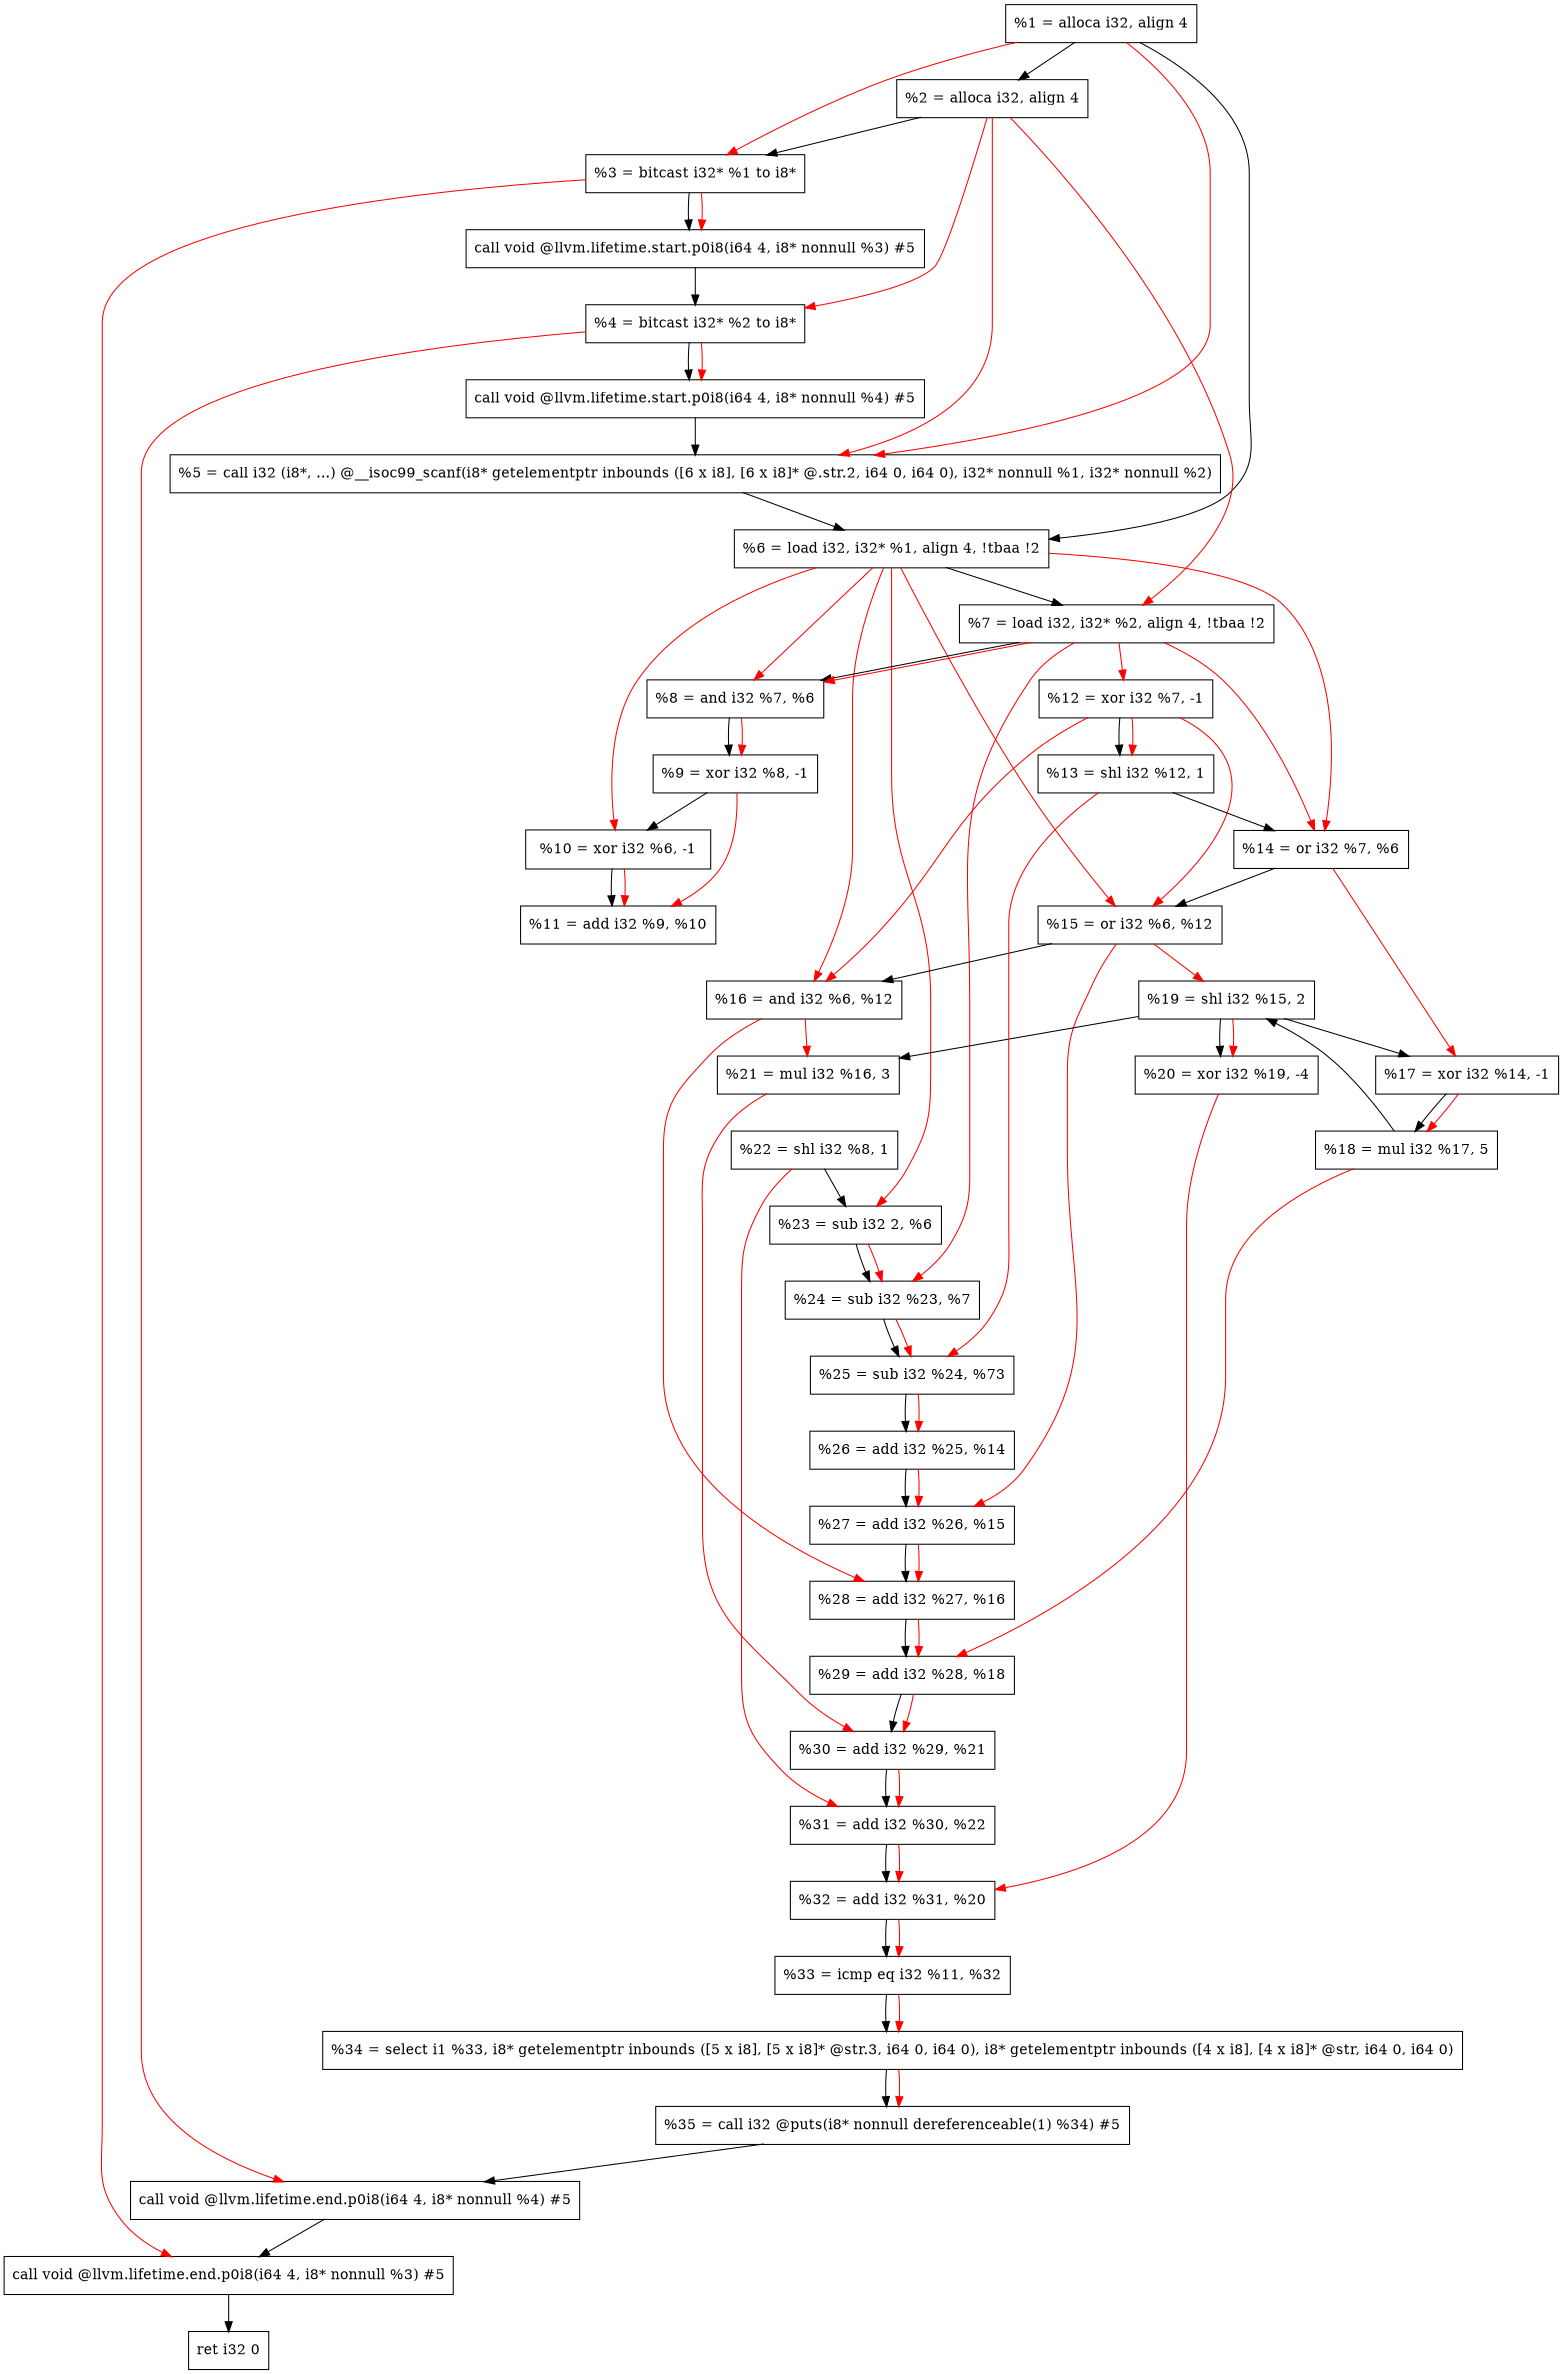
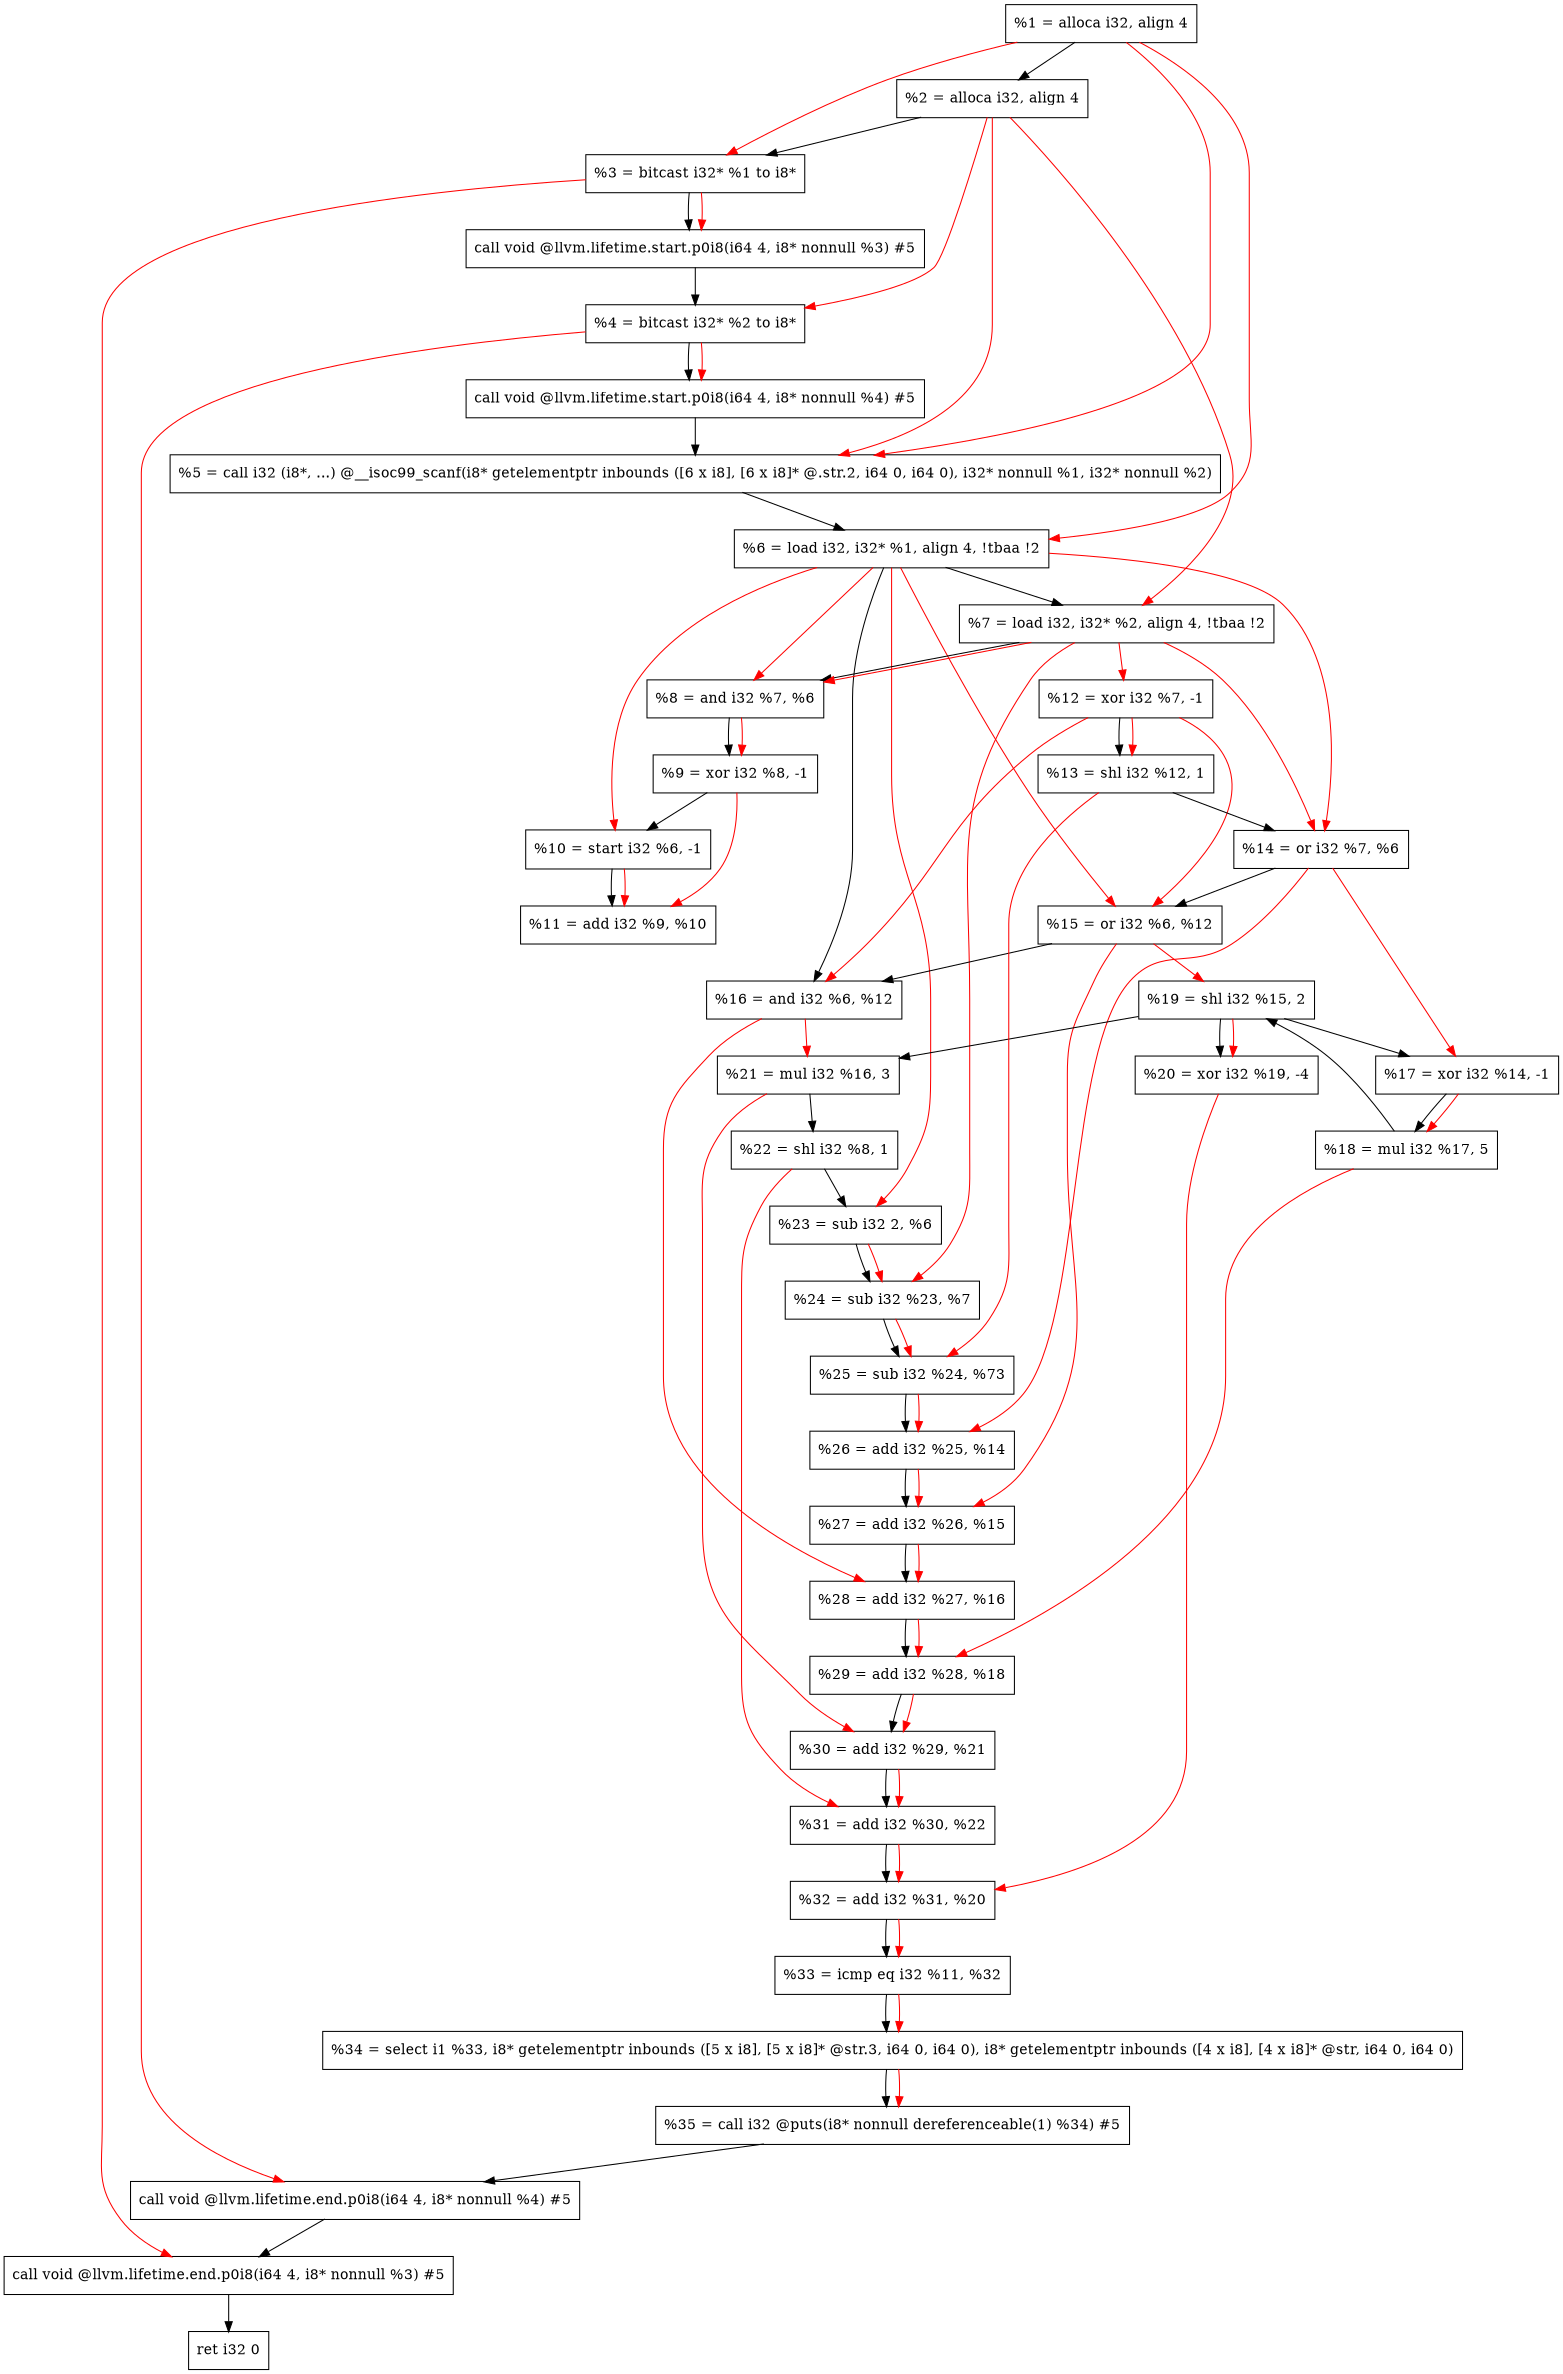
edge "%1 = alloca i32, align 4" -> "%6 = load i32, i32* %1, align 4, !tbaa !2": color black -> red
edge "%6 = load i32, i32* %1, align 4, !tbaa !2" -> "%16 = and i32 %6, %12": color red -> black
node "%10 = xor i32 %6, -1": label "%10 = xor i32 %6, -1" -> "%10 = start i32 %6, -1"
edge "%14 = or i32 %7, %6" -> "%26 = add i32 %25, %14": added
edge "%21 = mul i32 %16, 3" -> "%22 = shl i32 %8, 1": added
